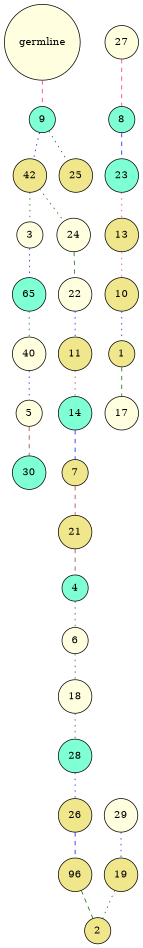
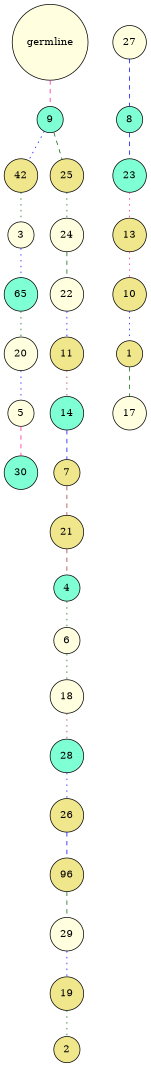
edge "27" -- "8": color deeppink -> blue
edge "9" -- "25": style dotted -> dashed
edge "42" -- "24": now "25" -- "24"
node "40": label "40" -> "20"
edge "5" -- "30": color brown -> deeppink
edge "18" -- "28": color darkgreen -> brown
edge "96" -- "2": now "96" -- "29"
